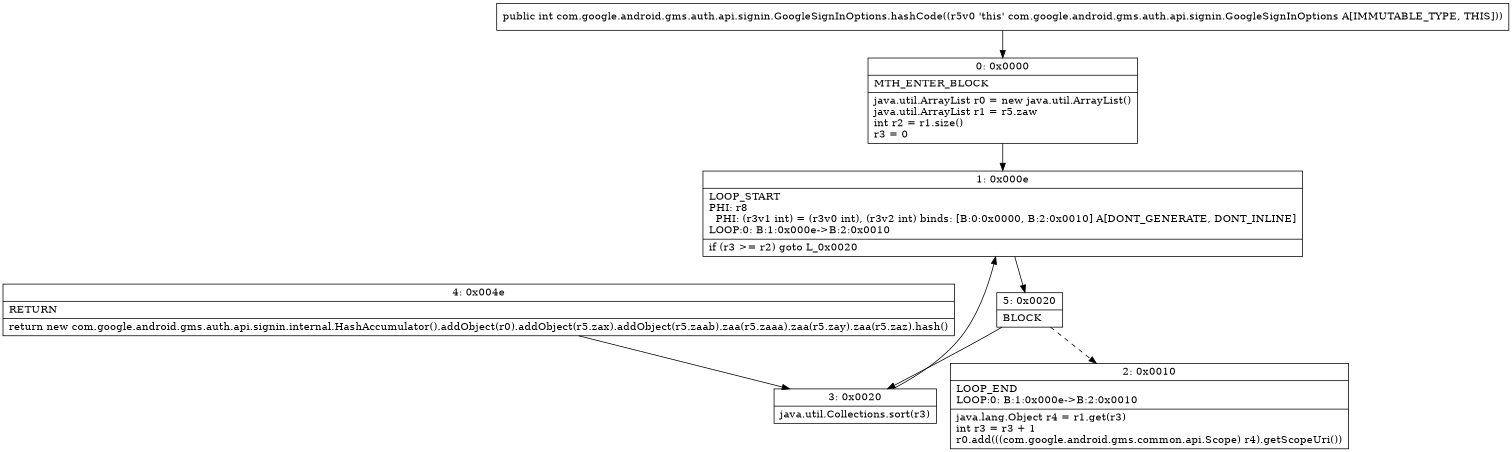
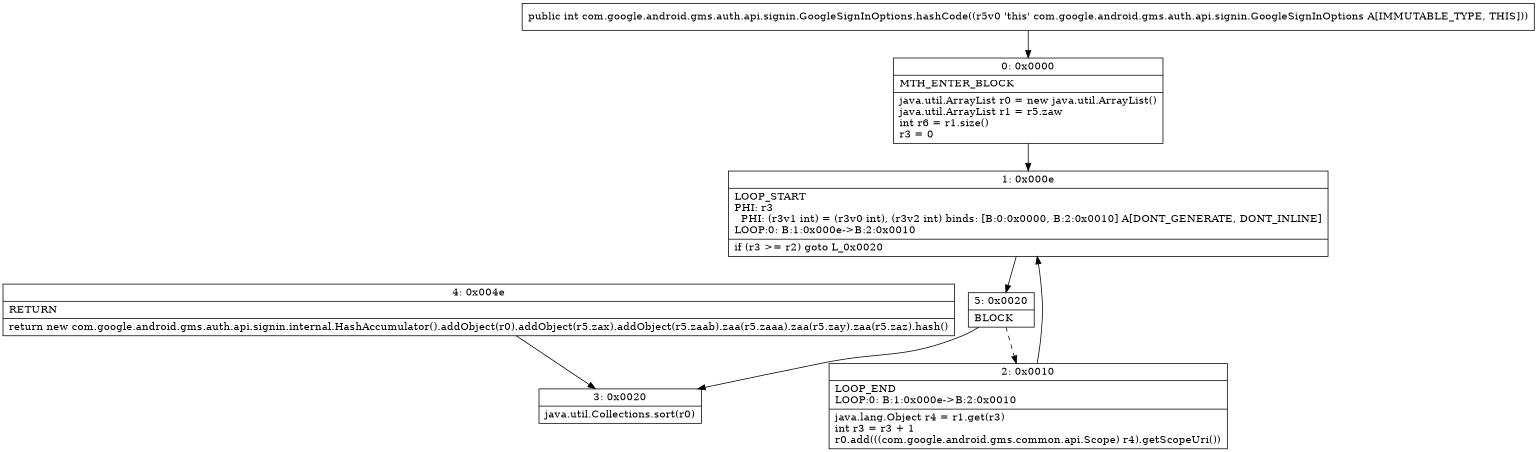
node "0: 0x0000": text "int r2 = r1.size()" -> "int r6 = r1.size()"
node "1: 0x000e": text "PHI: r8" -> "PHI: r3"
edge "3: 0x0020" -> "1: 0x000e": now "2: 0x0010" -> "1: 0x000e"
node "3: 0x0020": text "java.util.Collections.sort(r3)" -> "java.util.Collections.sort(r0)"
